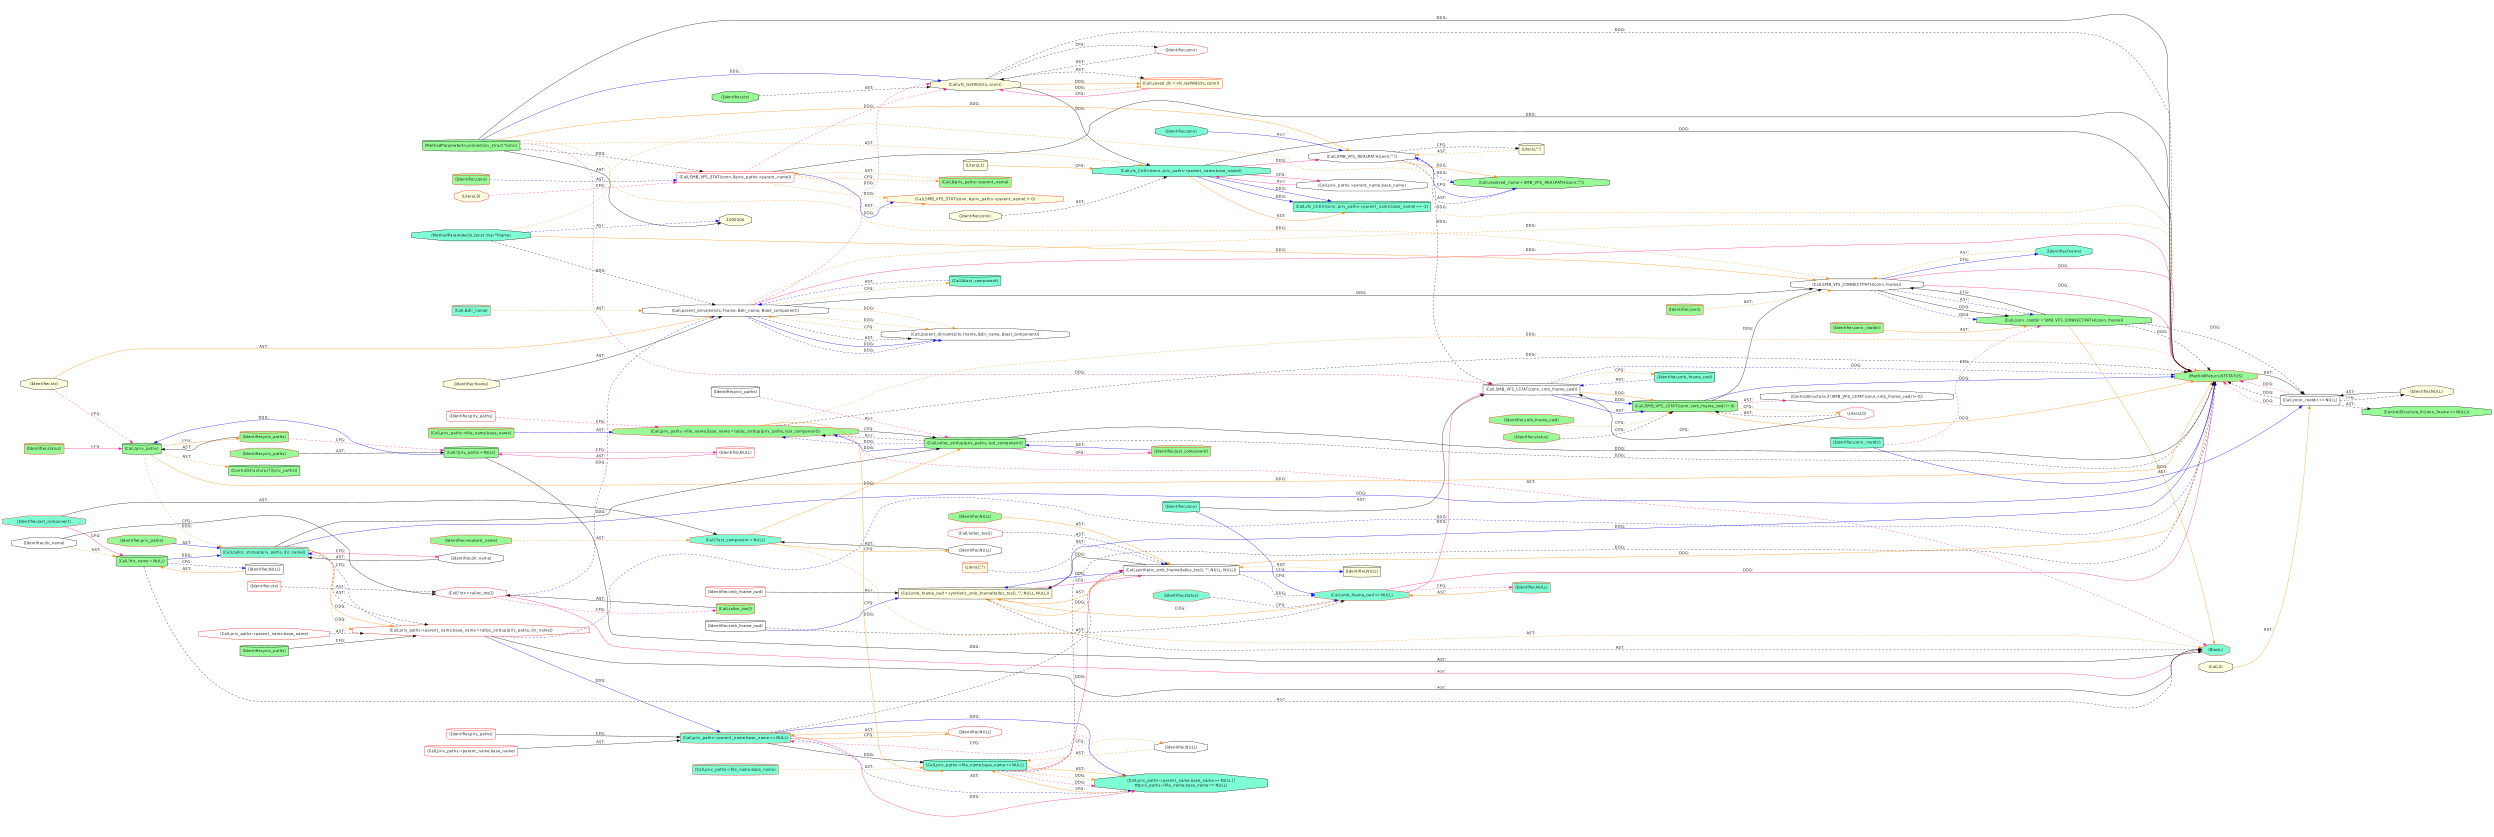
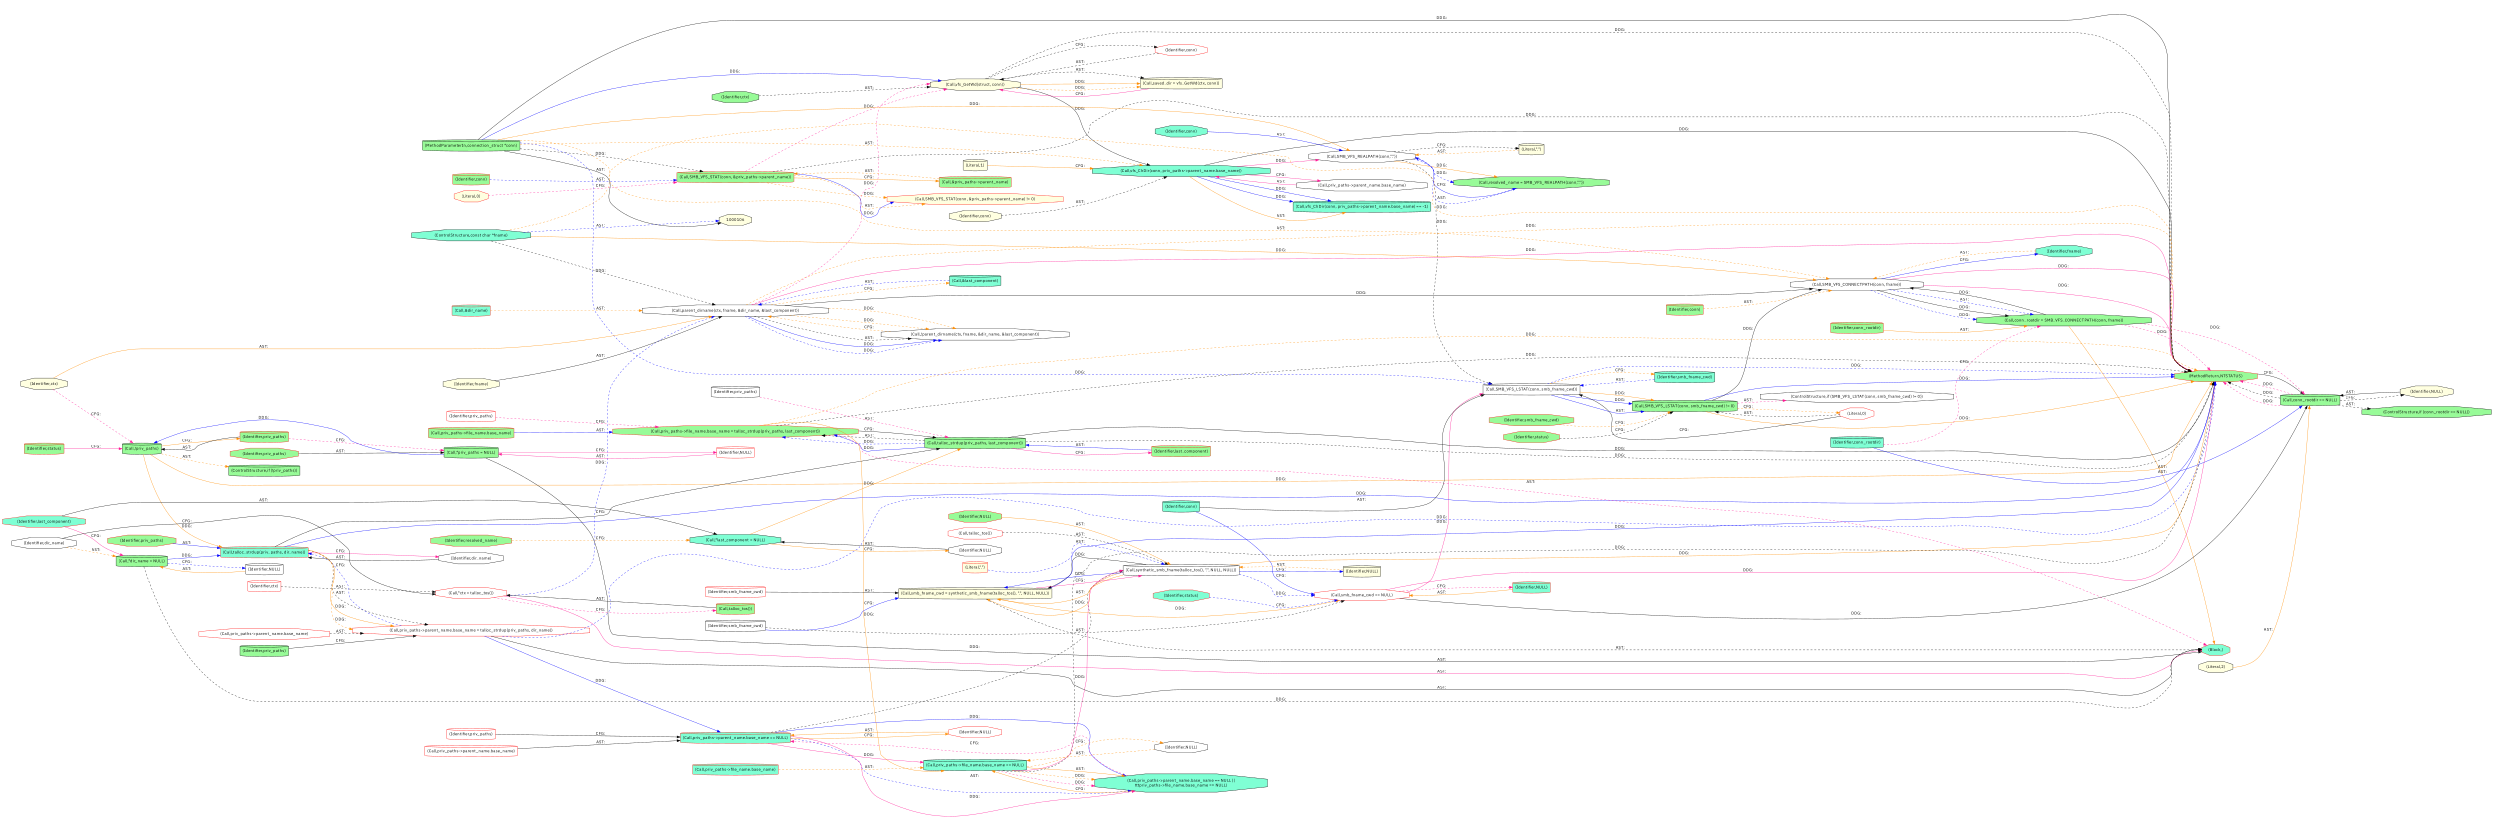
node "(Call,saved_dir = vfs_GetWd(ctx, conn))": color red -> black
node "(Call,vfs_GetWd(ctx, conn))": label "(Call,vfs_GetWd(ctx, conn))" -> "(Call,vfs_GetWd(struct, conn))"
edge "(Call,SMB_VFS_STAT(conn, &priv_paths->parent_name))" -> "(MethodReturn,NTSTATUS)": style solid -> dashed
node "(Call,SMB_VFS_STAT(conn, &priv_paths->parent_name))": fillcolor white -> palegreen
edge "(Call,SMB_VFS_STAT(conn, &priv_paths->parent_name))" -> "(Call,&priv_paths->parent_name)": style dashed -> solid
edge "(MethodParameterIn,connection_struct *conn)" -> "(Call,SMB_VFS_CONNECTPATH(conn, fname))": label "DDG: " -> "AST: "
node "(MethodParameterIn,const char *fname)": label "(MethodParameterIn,const char *fname)" -> "(ControlStructure,const char *fname)"
edge "(Call,conn_rootdir = SMB_VFS_CONNECTPATH(conn, fname))" -> "(Call,SMB_VFS_CONNECTPATH(conn, fname))": label "CFG: " -> "DDG: "
edge "(Call,conn_rootdir = SMB_VFS_CONNECTPATH(conn, fname))" -> "(MethodReturn,NTSTATUS)": color black -> deeppink
edge "(Call,conn_rootdir = SMB_VFS_CONNECTPATH(conn, fname))" -> "(Call,conn_rootdir == NULL)": color black -> deeppink
edge "(MethodReturn,NTSTATUS)" -> "(Call,conn_rootdir == NULL)": label "AST: " -> "CFG: "
edge "(MethodParameterIn,connection_struct *conn)" -> "(Call,SMB_VFS_LSTAT(conn, smb_fname_cwd))": color deeppink -> blue
node "(Call,conn_rootdir == NULL)": fillcolor white -> palegreen
node "(ControlStructure,if (conn_fname == NULL))": label "(ControlStructure,if (conn_fname == NULL))" -> "(ControlStructure,if (conn_rootdir == NULL))"
edge "(Call,conn_rootdir = SMB_VFS_CONNECTPATH(conn, fname))" -> "(Block,)": label "DDG: " -> "AST: "
edge "(Call,!priv_paths)" -> "(Call,talloc_strdup(priv_paths, dir_name))": style dashed -> solid
edge "(Call,talloc_strdup(priv_paths, dir_name))" -> "(Call,talloc_strdup(priv_paths, last_component))": label "DDG: " -> "CFG: "
edge "(Identifier,resolved_name)" -> "(Call,*last_component = NULL)": label "AST: " -> "CFG: "
node "(Call,*last_component = NULL)": color red -> black
node "(Call,smb_fname_cwd == NULL)": fillcolor aquamarine -> white
edge "(Call,smb_fname_cwd == NULL)" -> "(Call,conn_rootdir == NULL)": added, label "DDG:"
edge "(Call,*last_component = NULL)" -> "(Block,)": removed, label "AST:"
node "(Call,2)": label "(Call,2)" -> "(Literal,2)"
edge "(Call,*dir_name = NULL)" -> "(Block,)": label "AST: " -> "DDG: "
edge "(Call,priv_paths->parent_name.base_name == NULL)" -> "(Call,priv_paths->file_name.base_name == NULL)": color black -> deeppink
